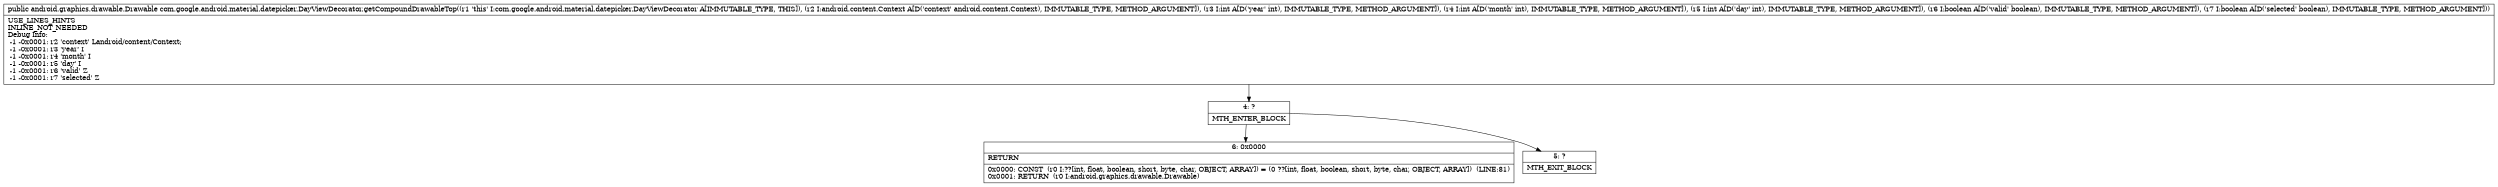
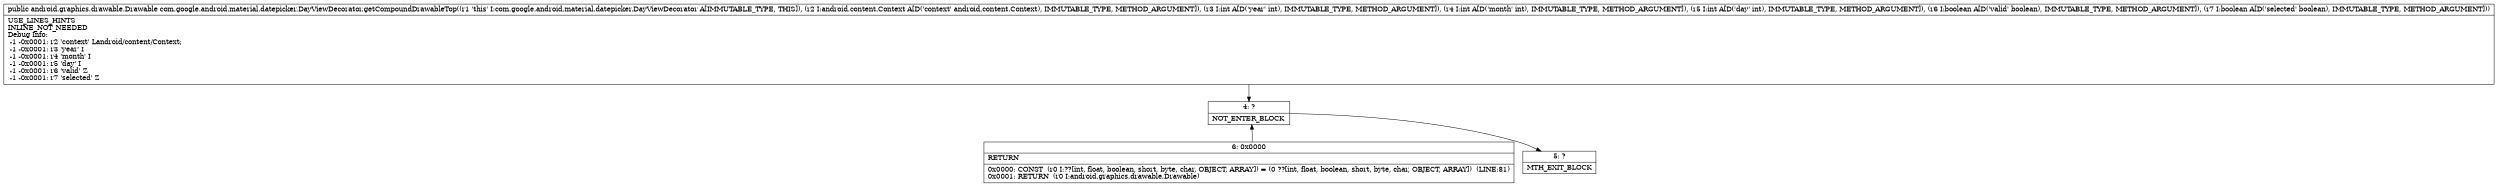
node "4: ?": text "MTH_ENTER_BLOCK" -> "NOT_ENTER_BLOCK"
edge "4: ?" -> "6: 0x0000": reversed
